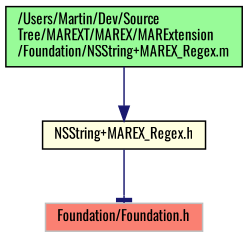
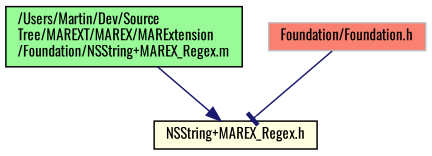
edge "NSString+MAREX_Regex.h" -> "Foundation/Foundation.h": reversed
